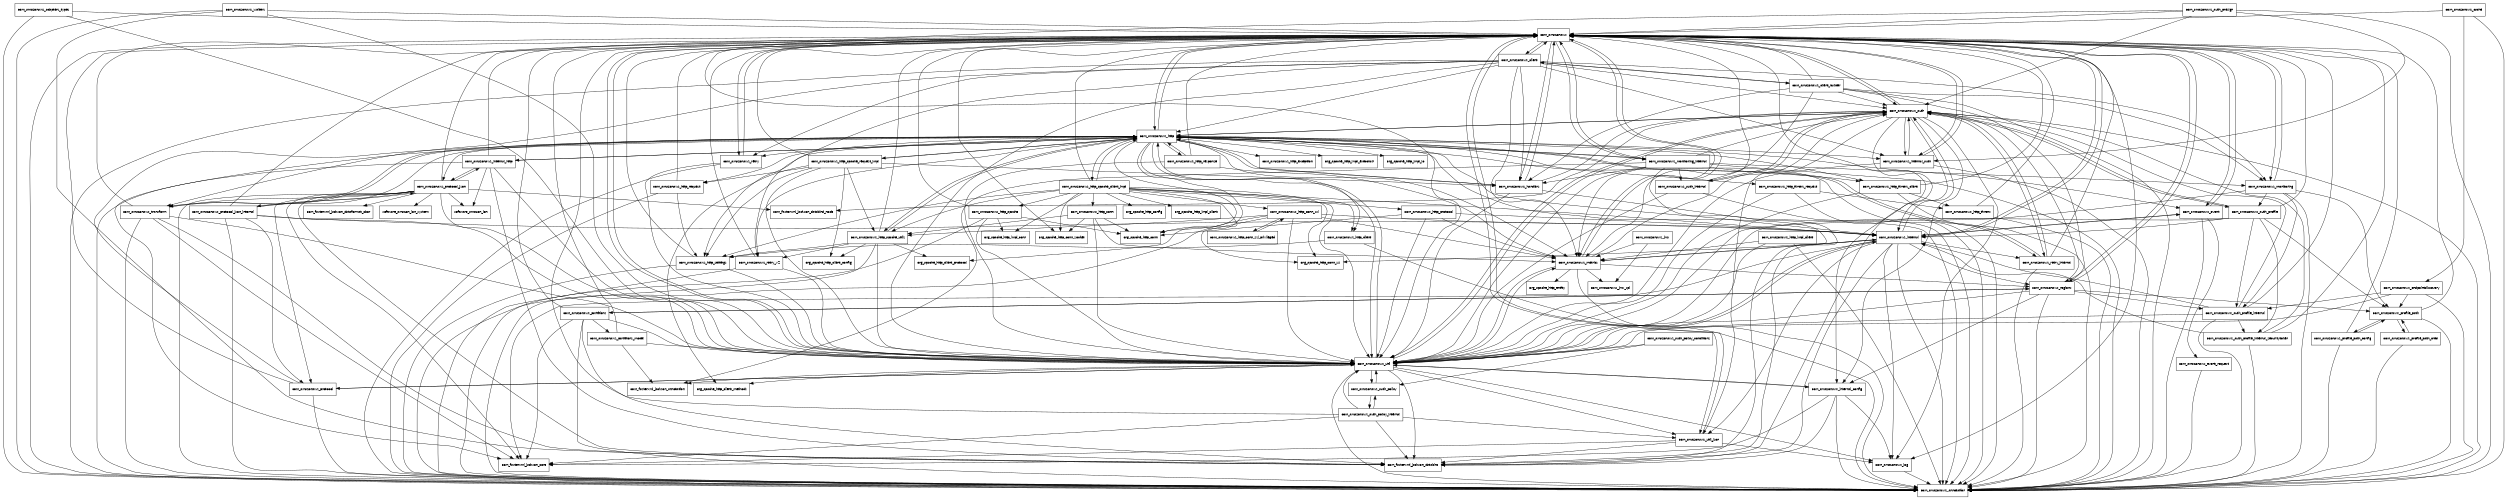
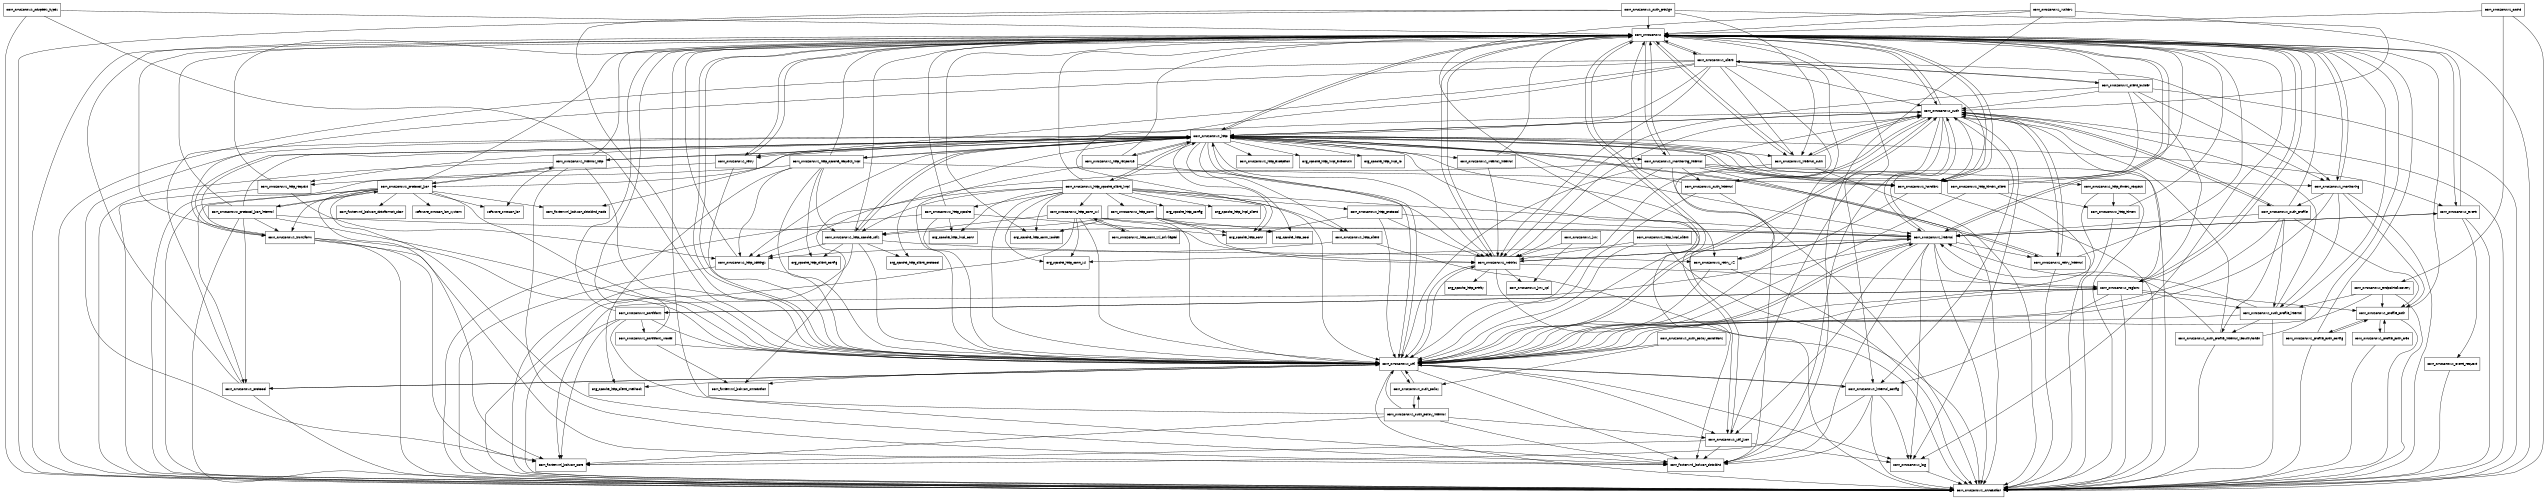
node "com_amazonaws_metrics_internal": added
edge "com_amazonaws_protocol_json_internal" -> "com_amazonaws_transform": added
node "org_apache_http_pool": added
